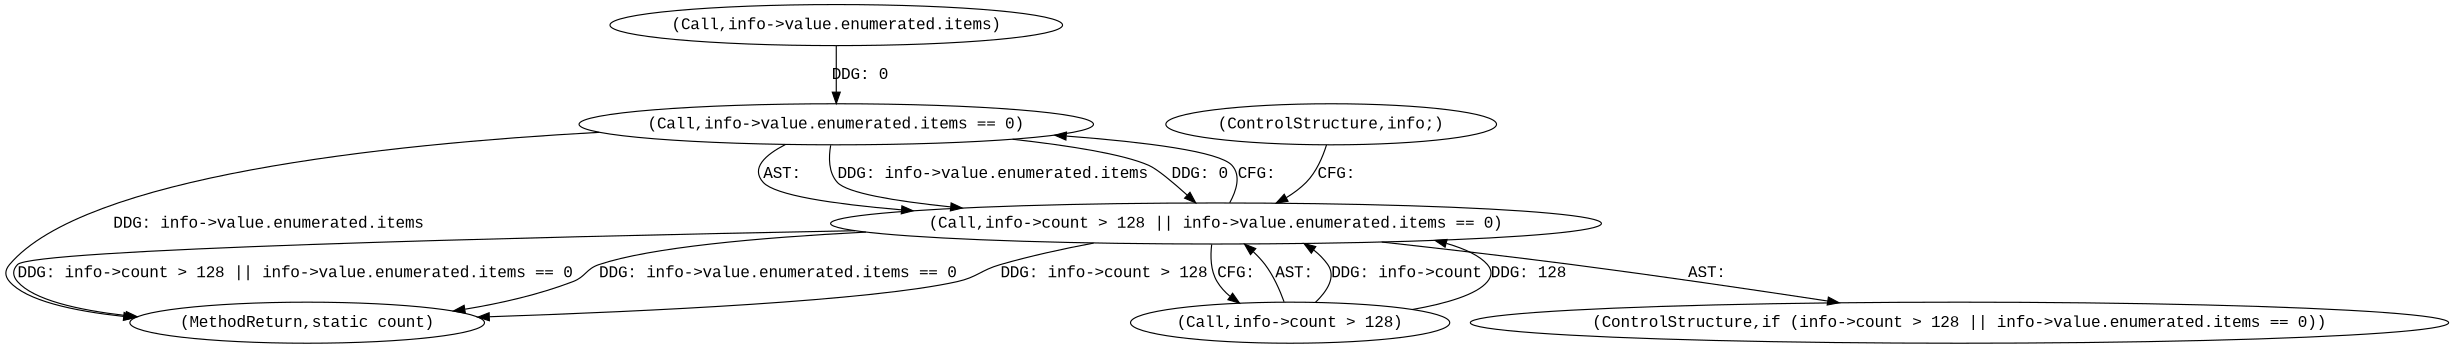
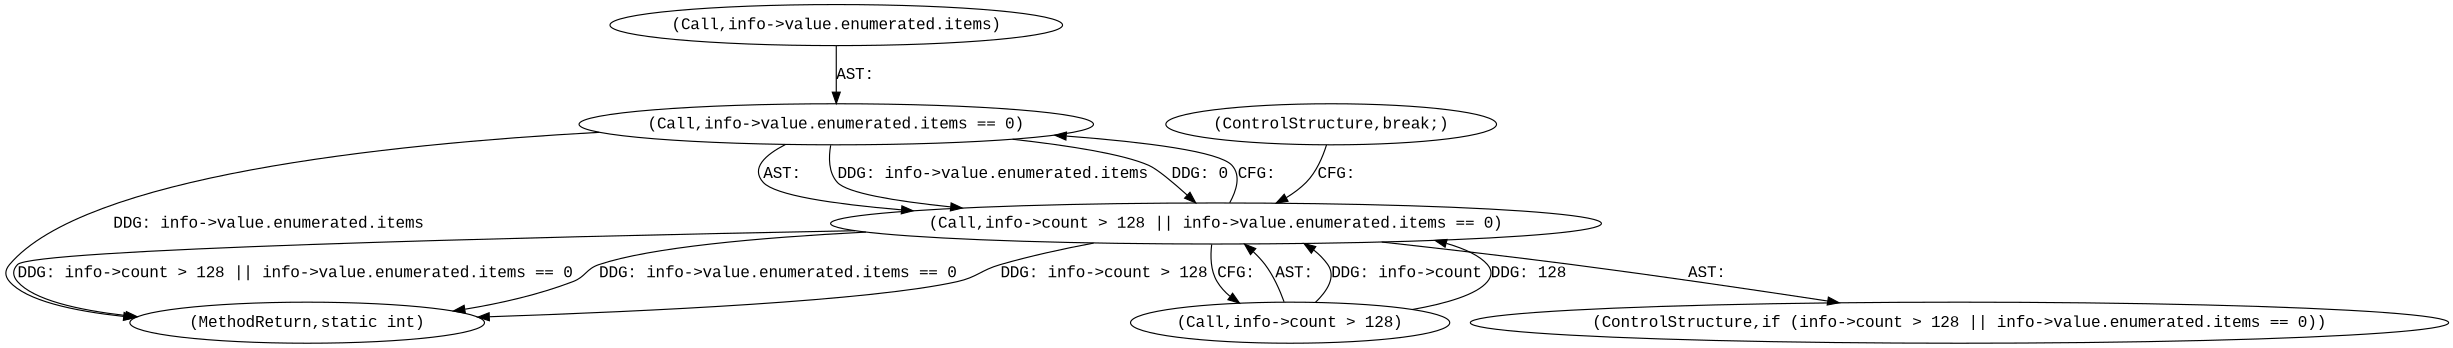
edge "(Call,info->value.enumerated.items)" -> "(Call,info->value.enumerated.items == 0)": label "DDG: 0" -> "AST: "
node "(ControlStructure,info;)": label "(ControlStructure,info;)" -> "(ControlStructure,break;)"
node "(MethodReturn,static count)": label "(MethodReturn,static count)" -> "(MethodReturn,static int)"
